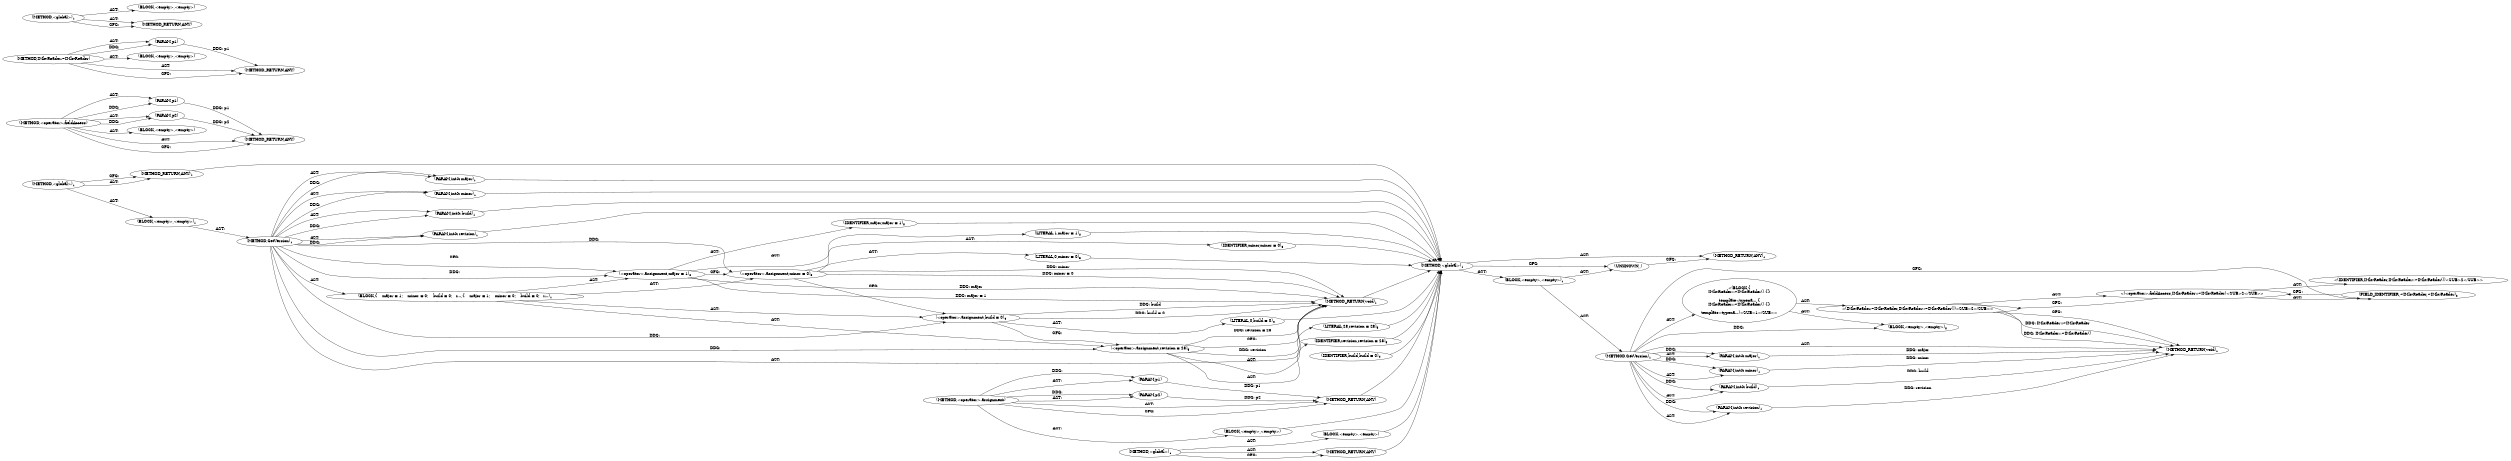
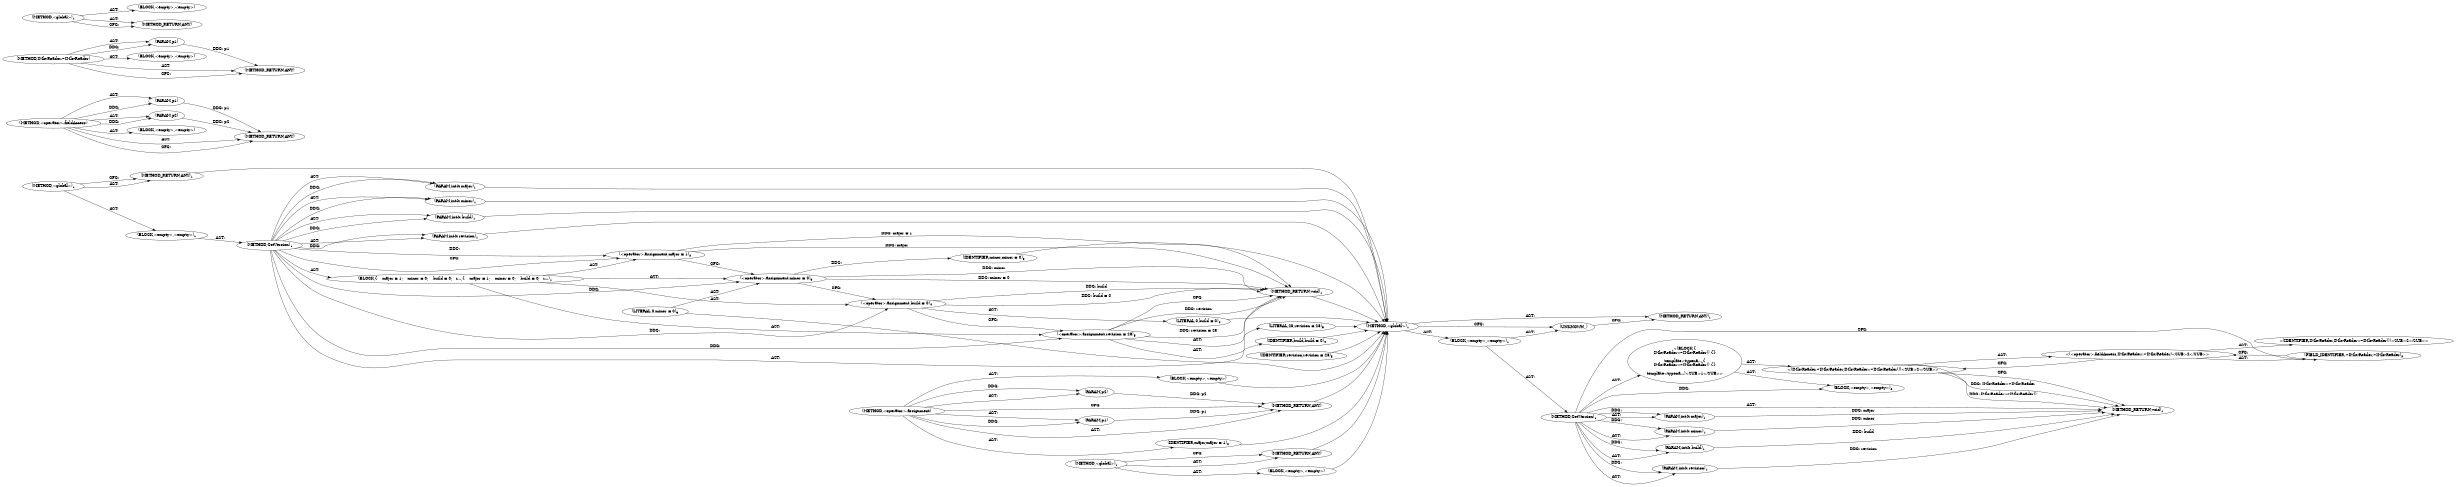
node "(LITERAL,1,major = 1)": removed
edge "(<operator>.assignment,minor = 0)" -> "(IDENTIFIER,minor,minor = 0)": label "AST: " -> "DDG: "
edge "(<operator>.assignment,major = 1)" -> "(IDENTIFIER,major,major = 1)": now "(METHOD,<operator>.assignment)" -> "(IDENTIFIER,major,major = 1)"
edge "(<operator>.assignment,minor = 0)" -> "(LITERAL,0,minor = 0)": reversed
edge "(<operator>.assignment,revision = 28)" -> "(IDENTIFIER,revision,revision = 28)": now "(<operator>.assignment,revision = 28)" -> "(IDENTIFIER,build,build = 0)"
